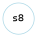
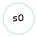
node "s8": label "s8" -> "s0"
